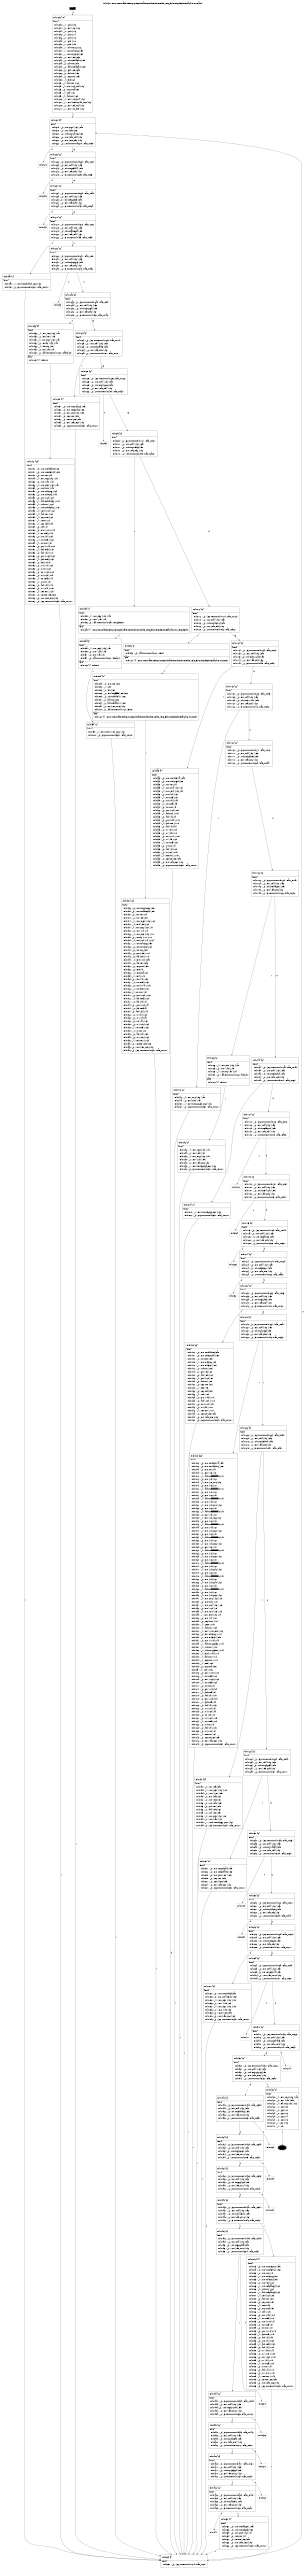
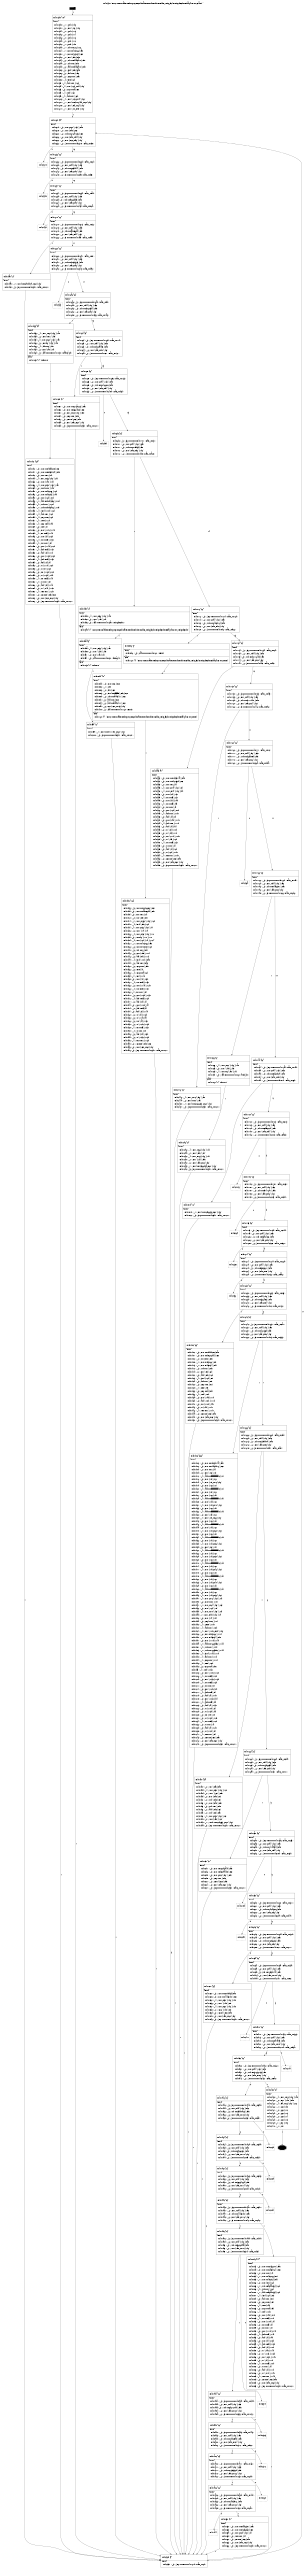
node "0x40238a": added
